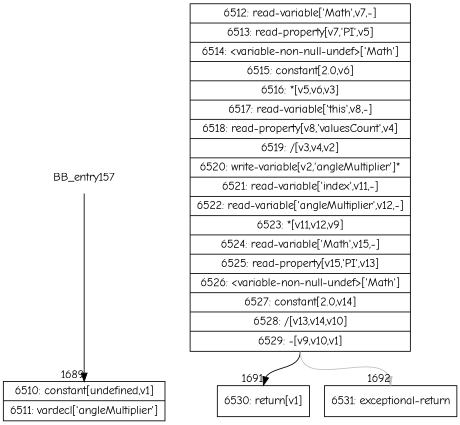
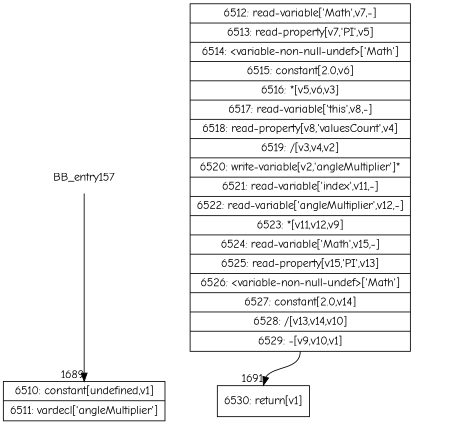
node "6531: exceptional-return": removed
